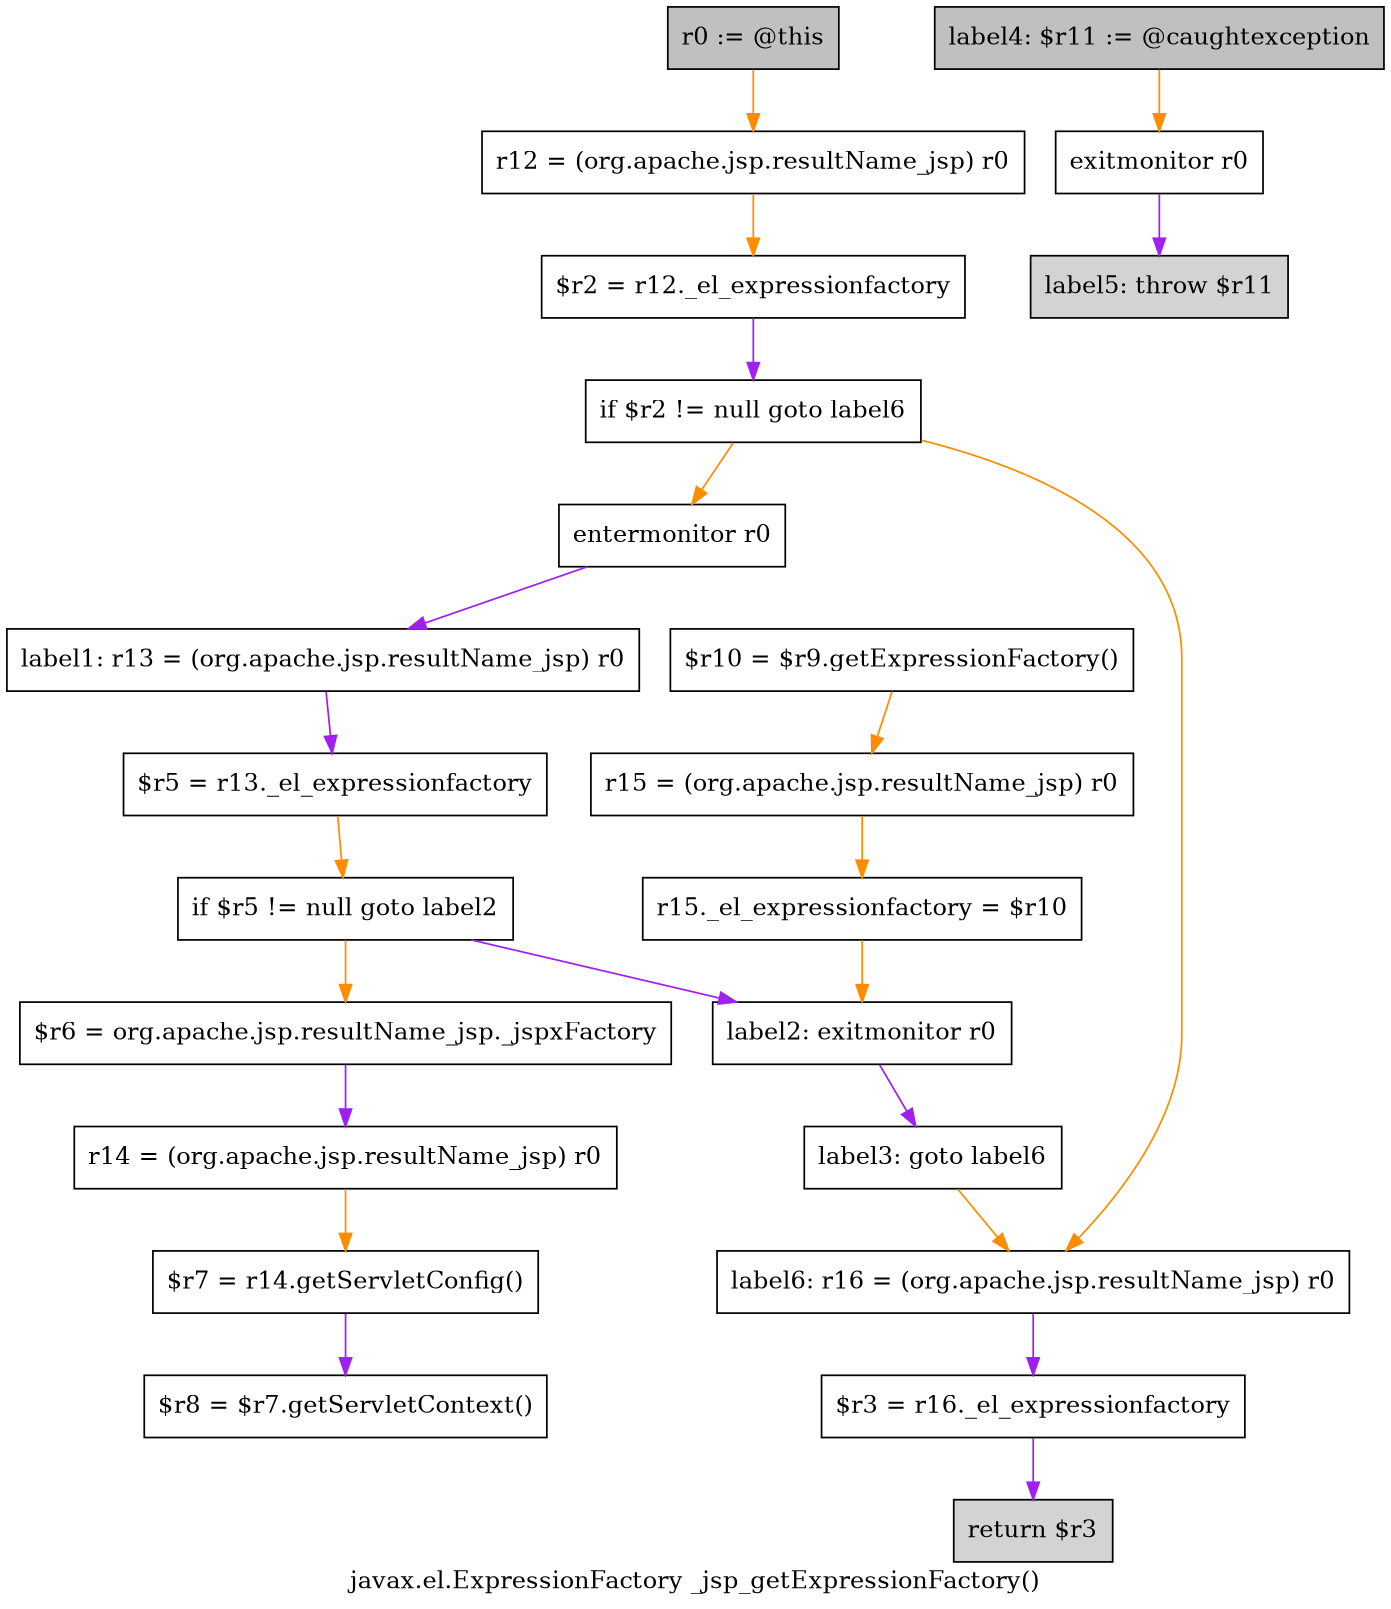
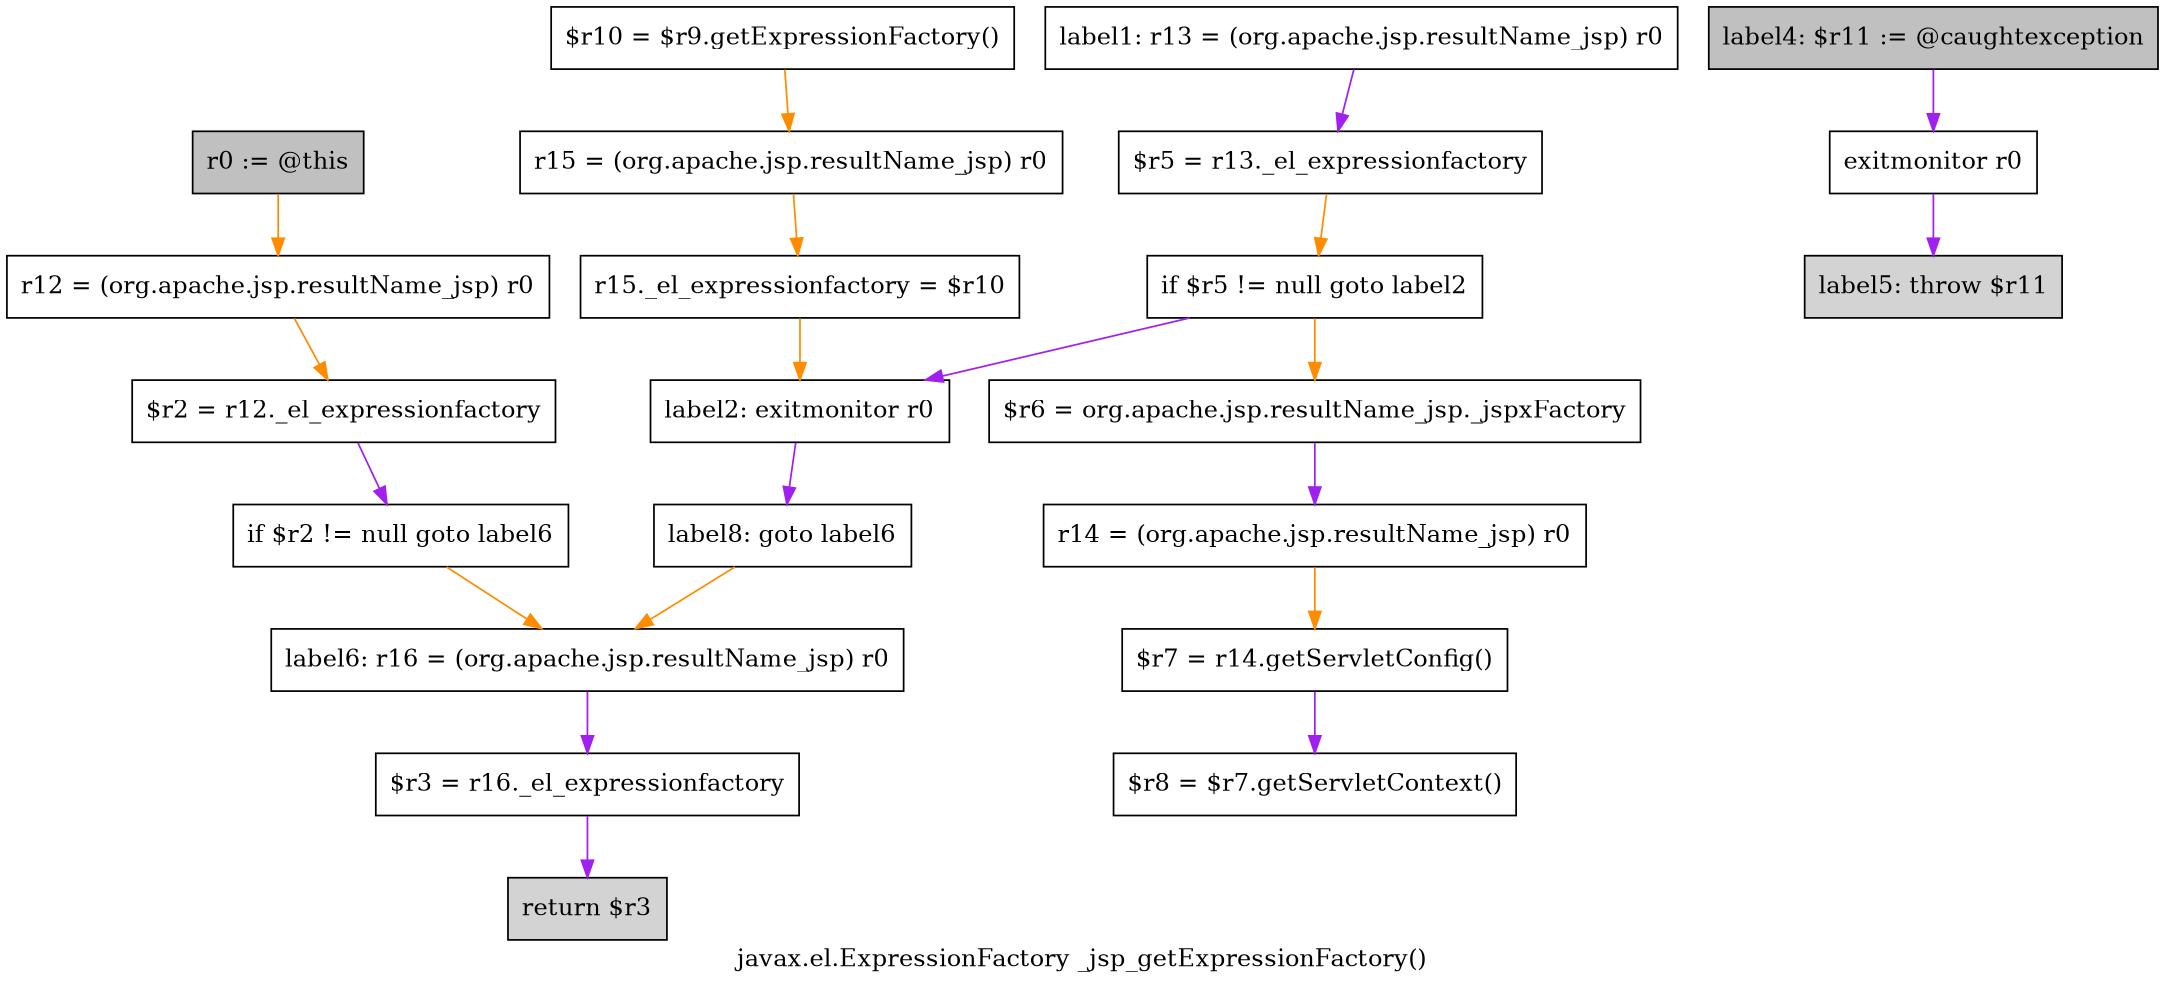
edge "label4: $r11 := @caughtexception" -> "exitmonitor r0": color darkorange -> purple
node "entermonitor r0": removed
node "label3: goto label6": label "label3: goto label6" -> "label8: goto label6"
